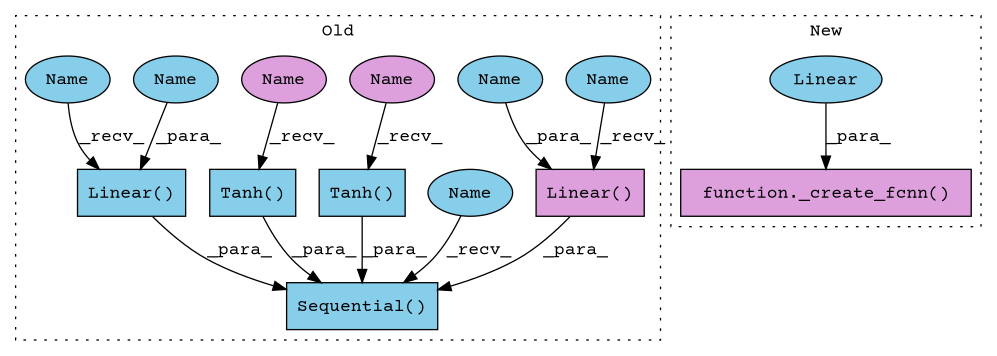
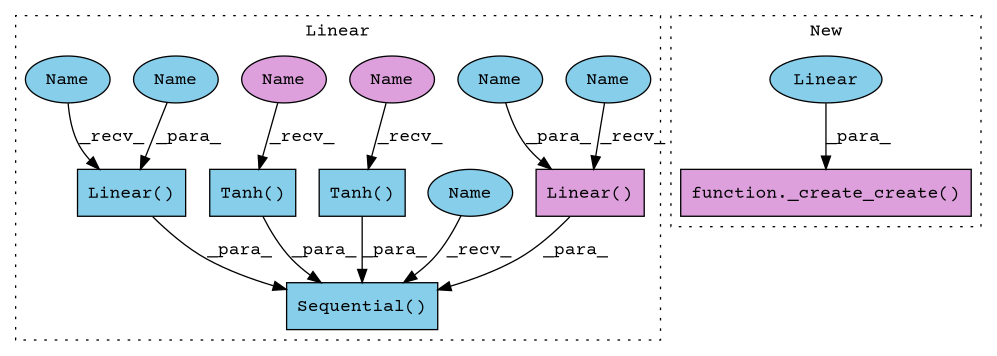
cluster "Old": label "Old" -> "Linear"
node "function._create_fcnn()": label "function._create_fcnn()" -> "function._create_create()"
